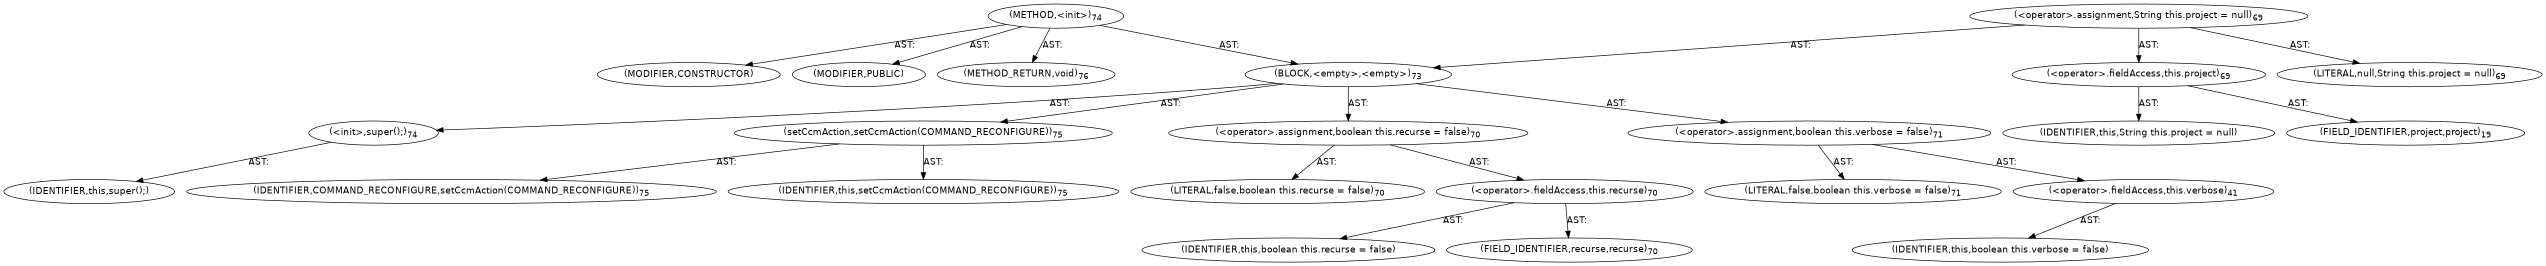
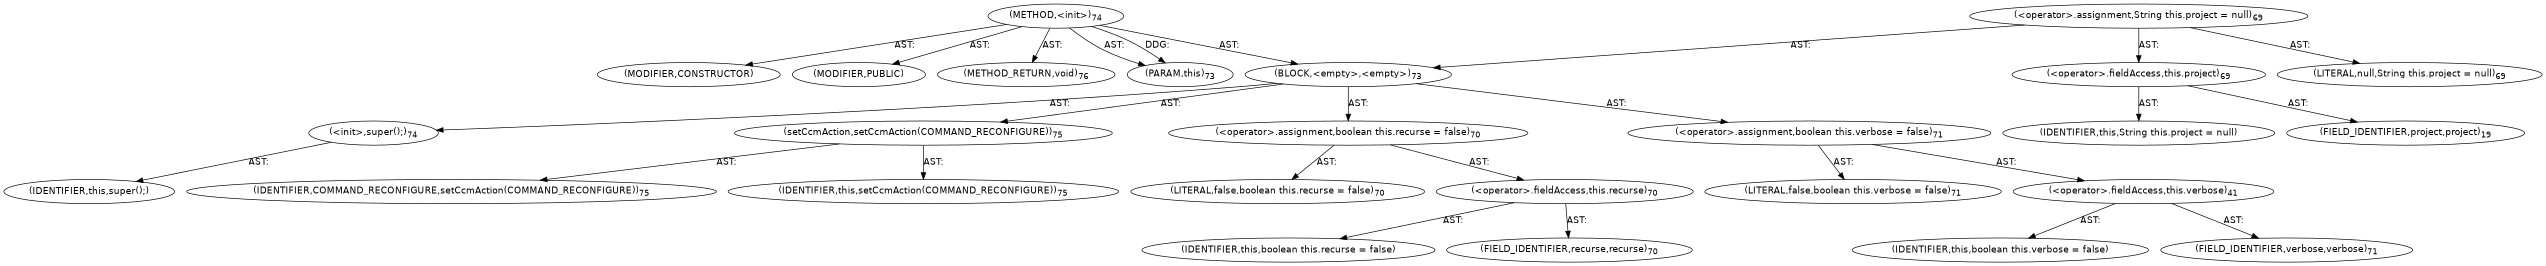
node "(PARAM,this)": added
node "(FIELD_IDENTIFIER,verbose,verbose)": added
